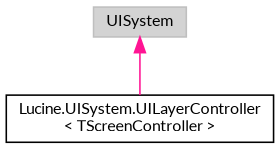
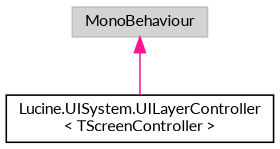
node "UISystem": label "UISystem" -> "MonoBehaviour"
